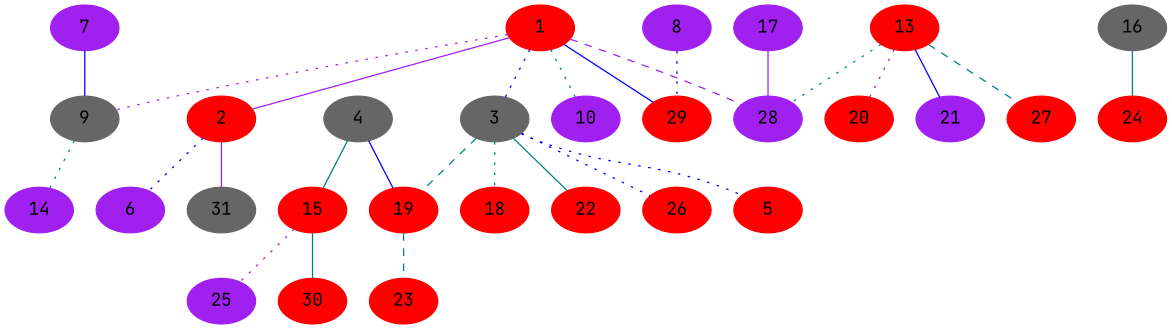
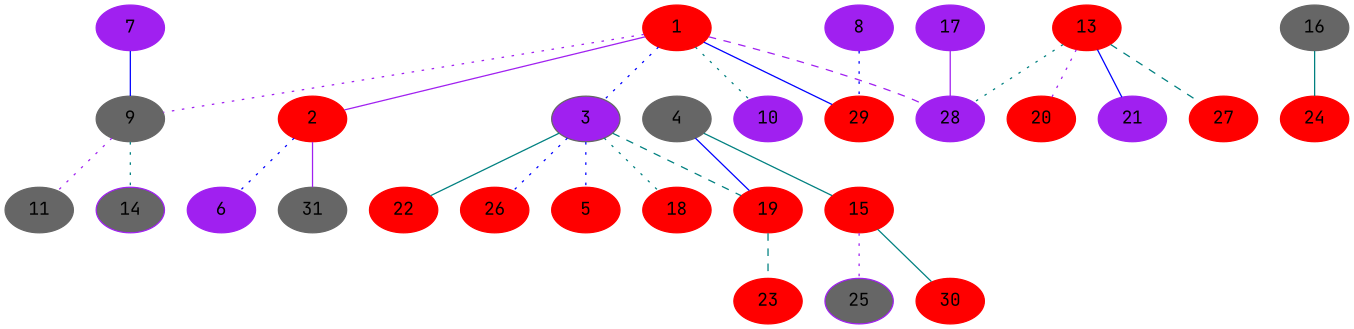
node "3": fillcolor gray40 -> purple
node "11": added
node "14": fillcolor purple -> gray40
node "25": fillcolor purple -> gray40
